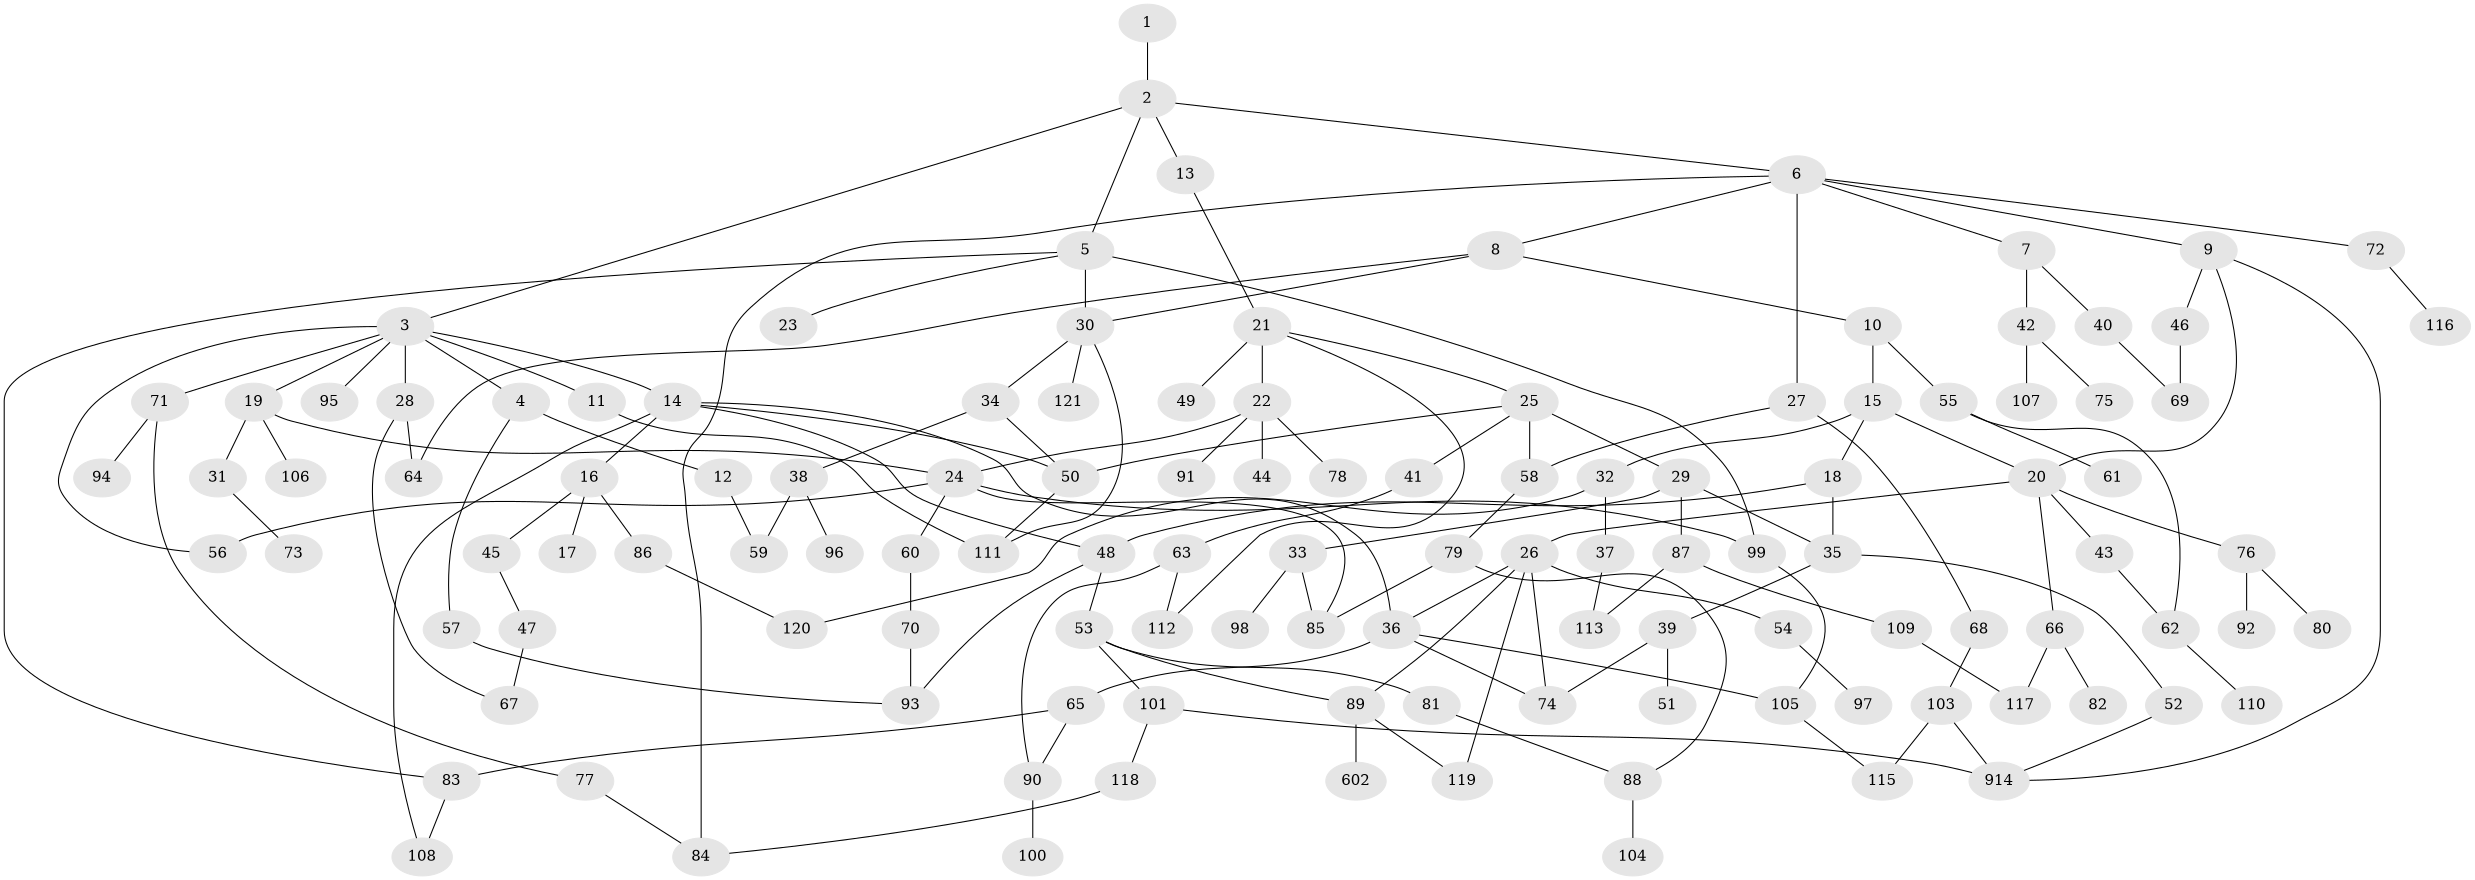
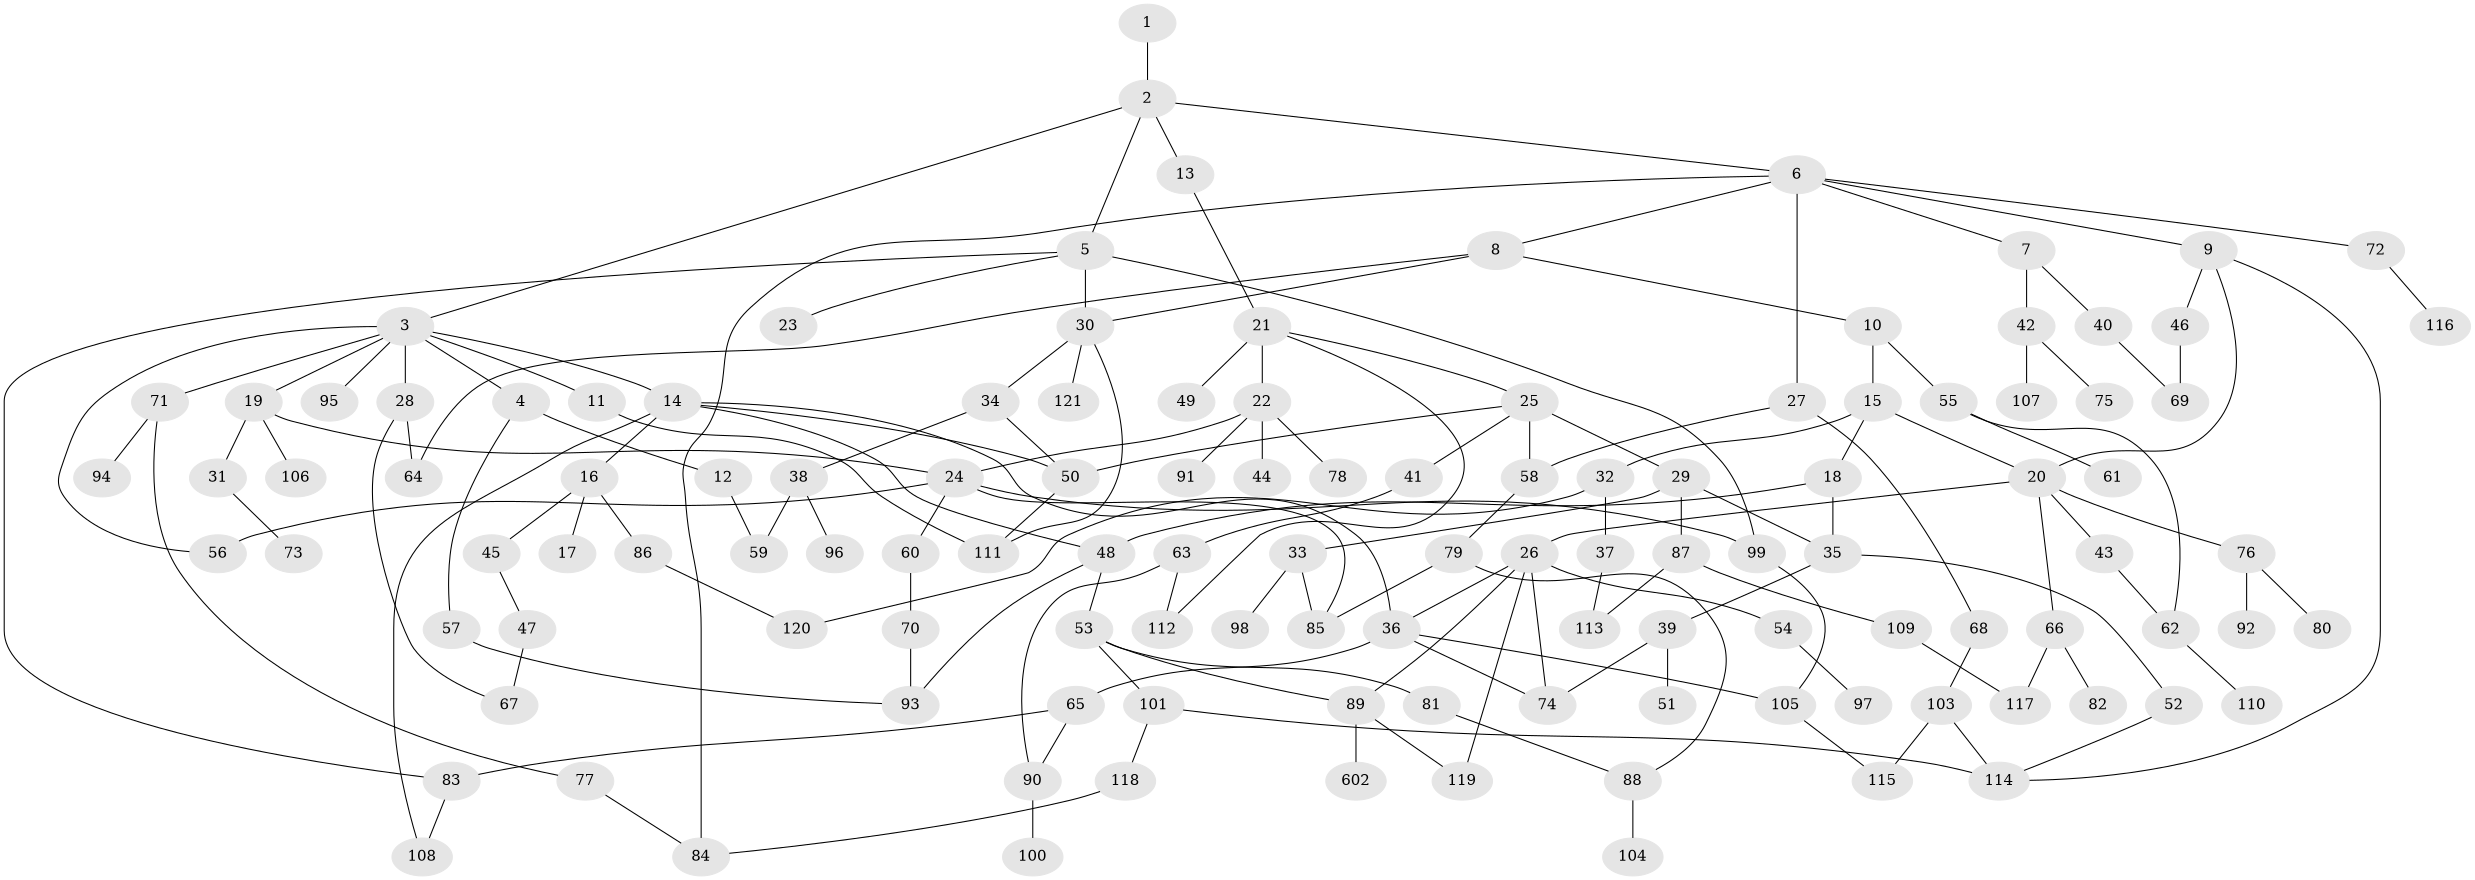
node "914": label "914" -> "114"
